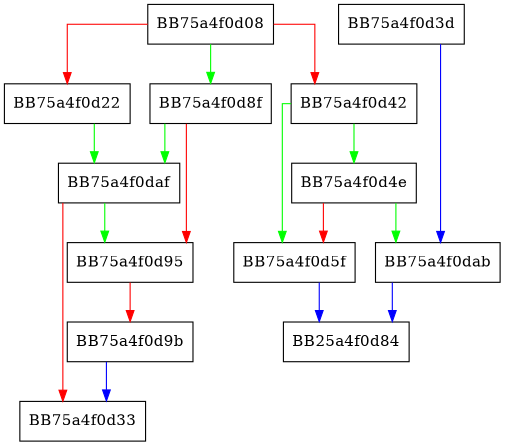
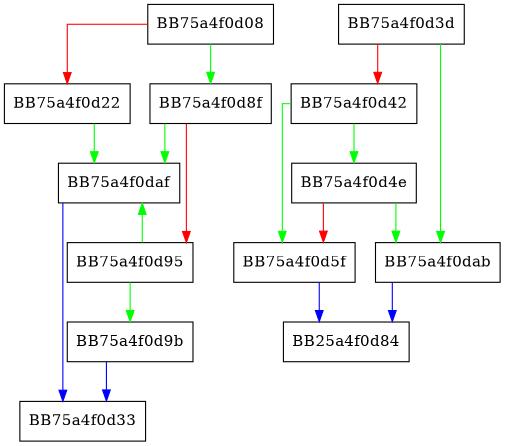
edge "BB75a4f0d08" -> "BB75a4f0d42": now "BB75a4f0d3d" -> "BB75a4f0d42"
edge "BB75a4f0d3d" -> "BB75a4f0dab": color blue -> green
edge "BB75a4f0daf" -> "BB75a4f0d95": reversed
edge "BB75a4f0daf" -> "BB75a4f0d33": color red -> blue
edge "BB75a4f0d95" -> "BB75a4f0d9b": color red -> green
